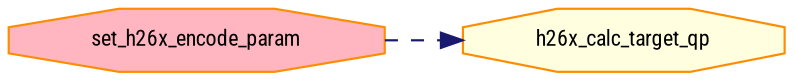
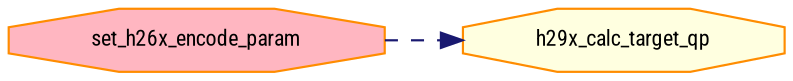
node "h26x_calc_target_qp": label "h26x_calc_target_qp" -> "h29x_calc_target_qp"
